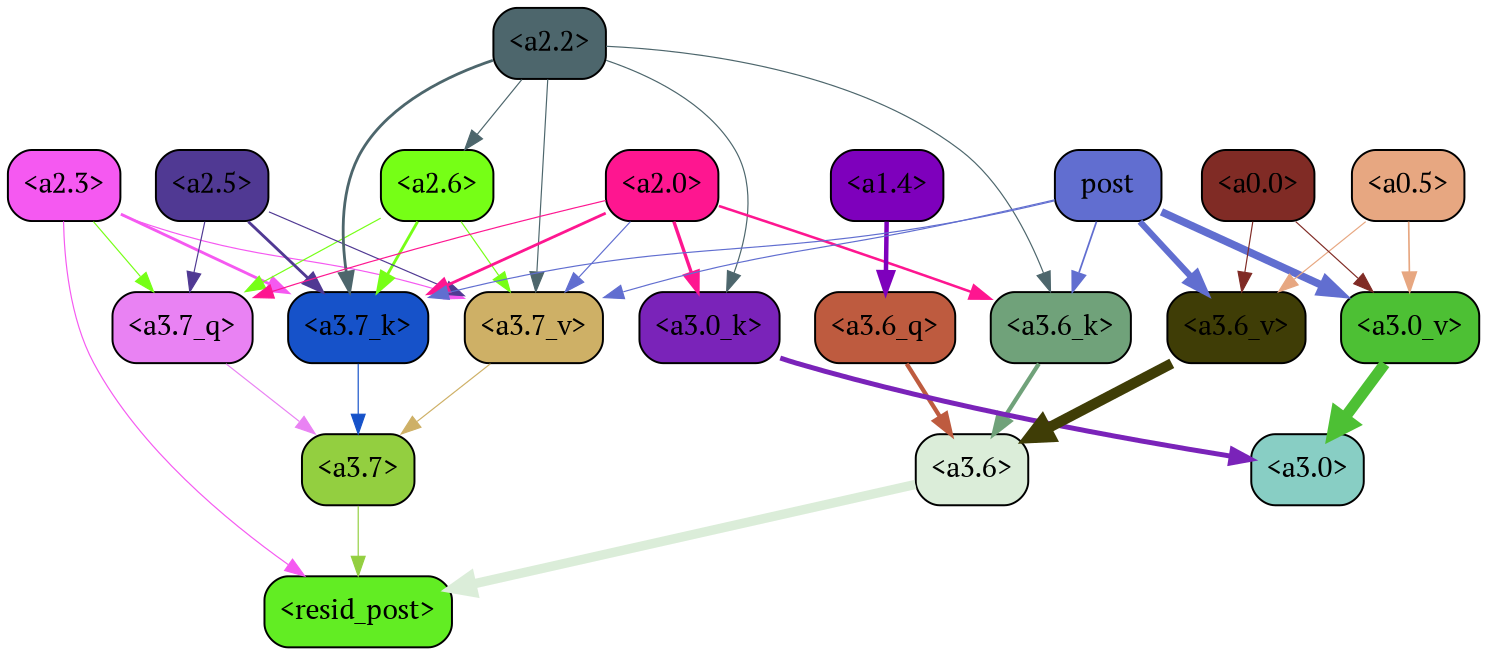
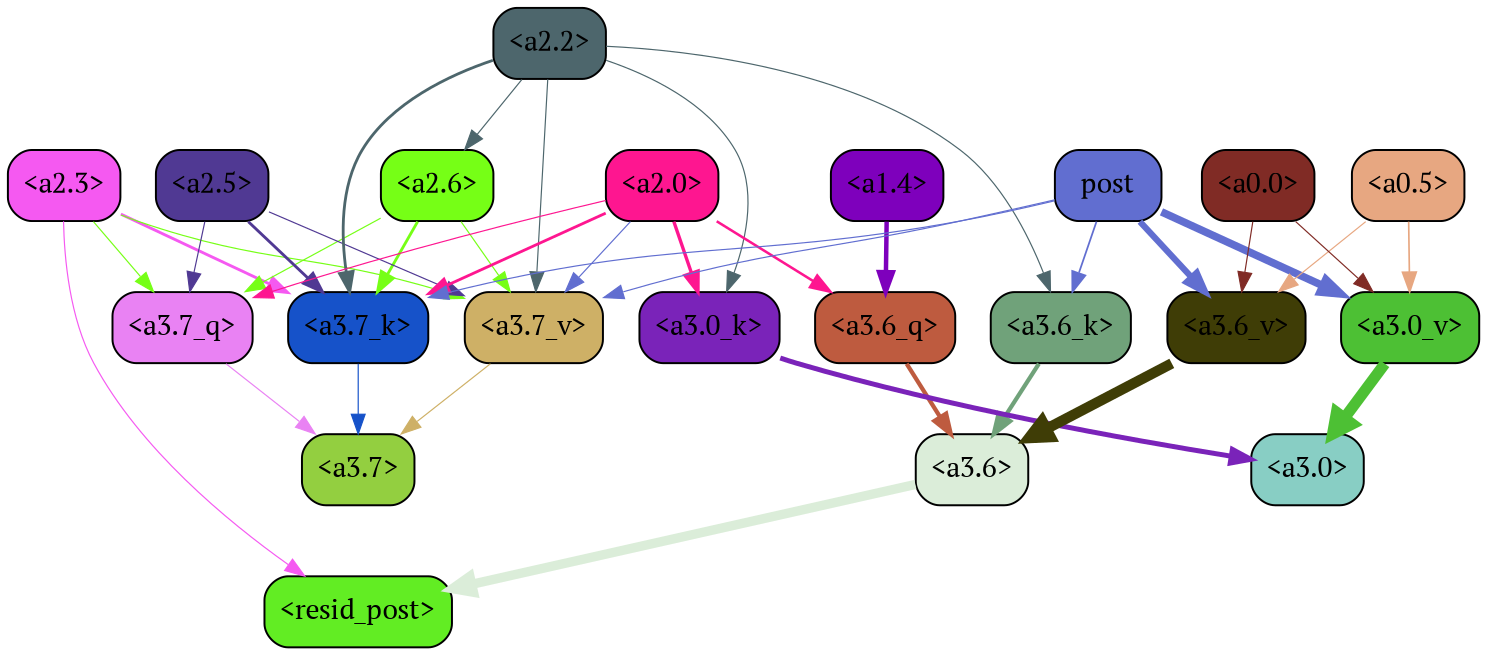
edge "<a2.3>" -> "<a3.7_v>": color #f559f1 -> #76ff16
edge "<a2.0>" -> "<a3.6_k>": now "<a2.0>" -> "<a3.6_q>"
edge "<a3.7>" -> "<resid_post>": removed
